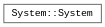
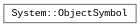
node "System::System": label "System::System" -> "System::ObjectSymbol"
